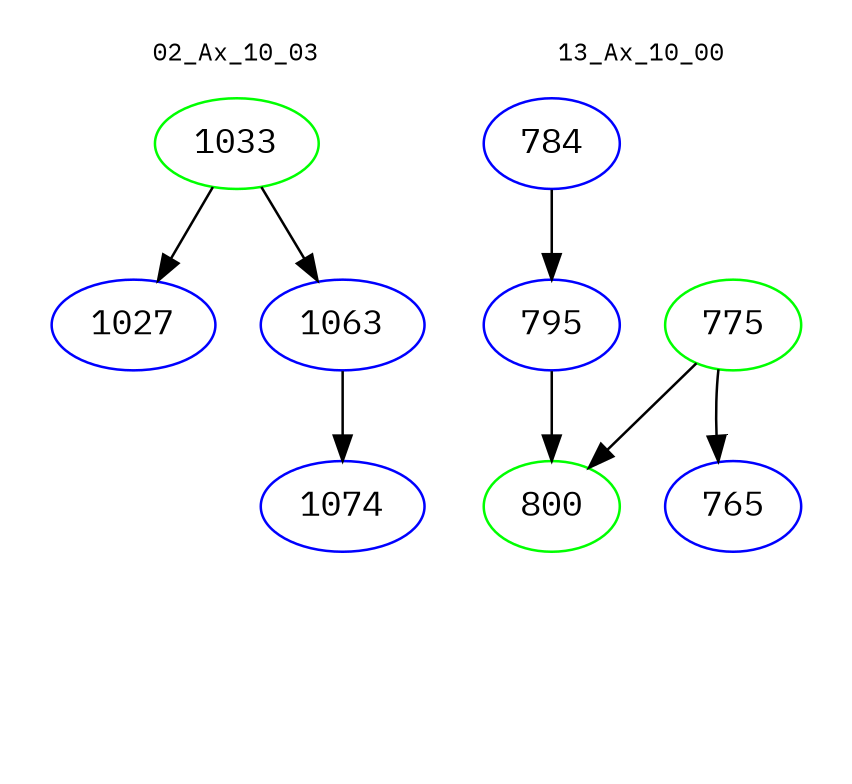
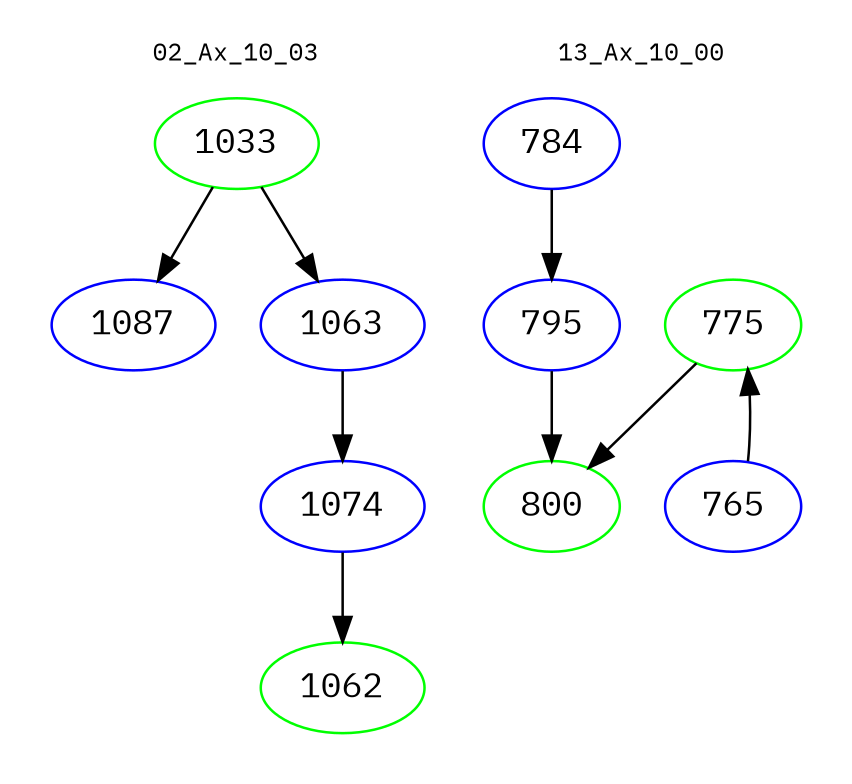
node "1027": label "1027" -> "1087"
edge "775" -> "765": reversed
node "1062": added
